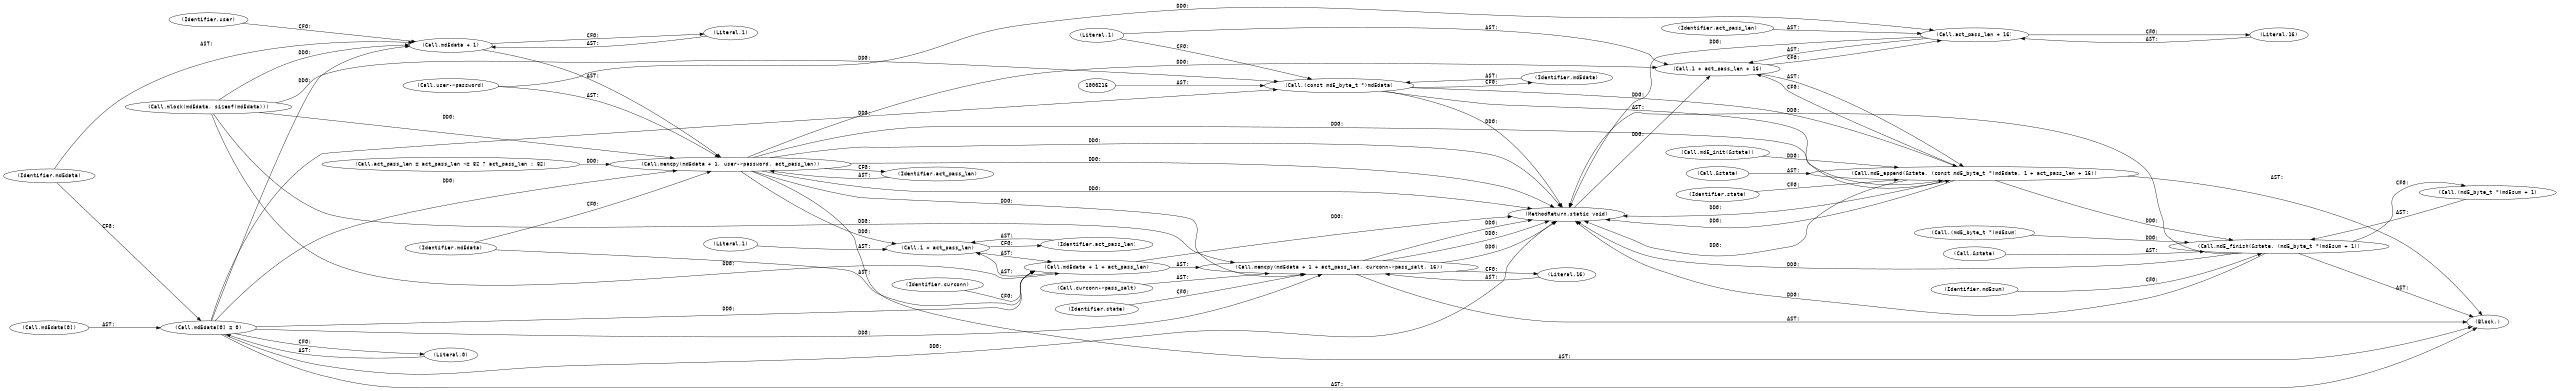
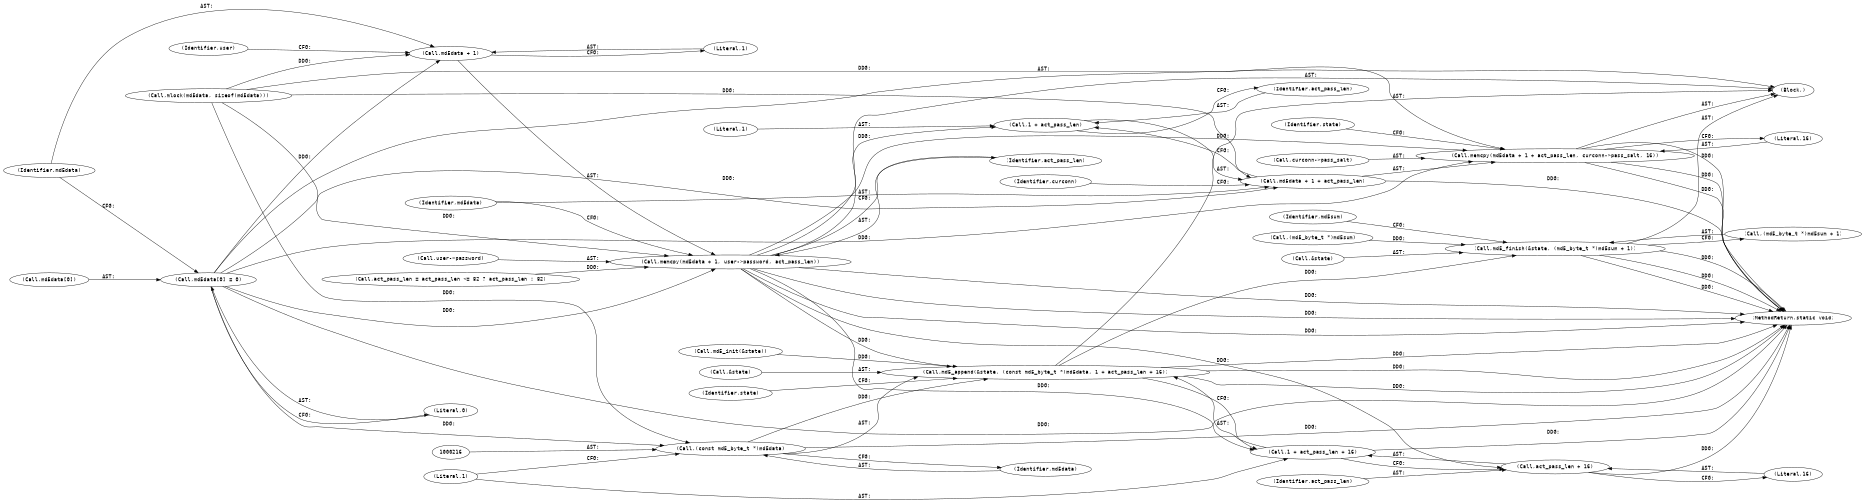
edge "(Call,user->password)" -> "(Call,act_pass_len + 16)": now "(Call,memcpy(md5data + 1, user->password, act_pass_len))" -> "(Call,act_pass_len + 16)"
edge "(MethodReturn,static void)" -> "(Call,1 + act_pass_len + 16)": reversed
edge "(Call,md5data + 1 + act_pass_len)" -> "(Call,1 + act_pass_len)": label "AST: " -> "CFG: "
